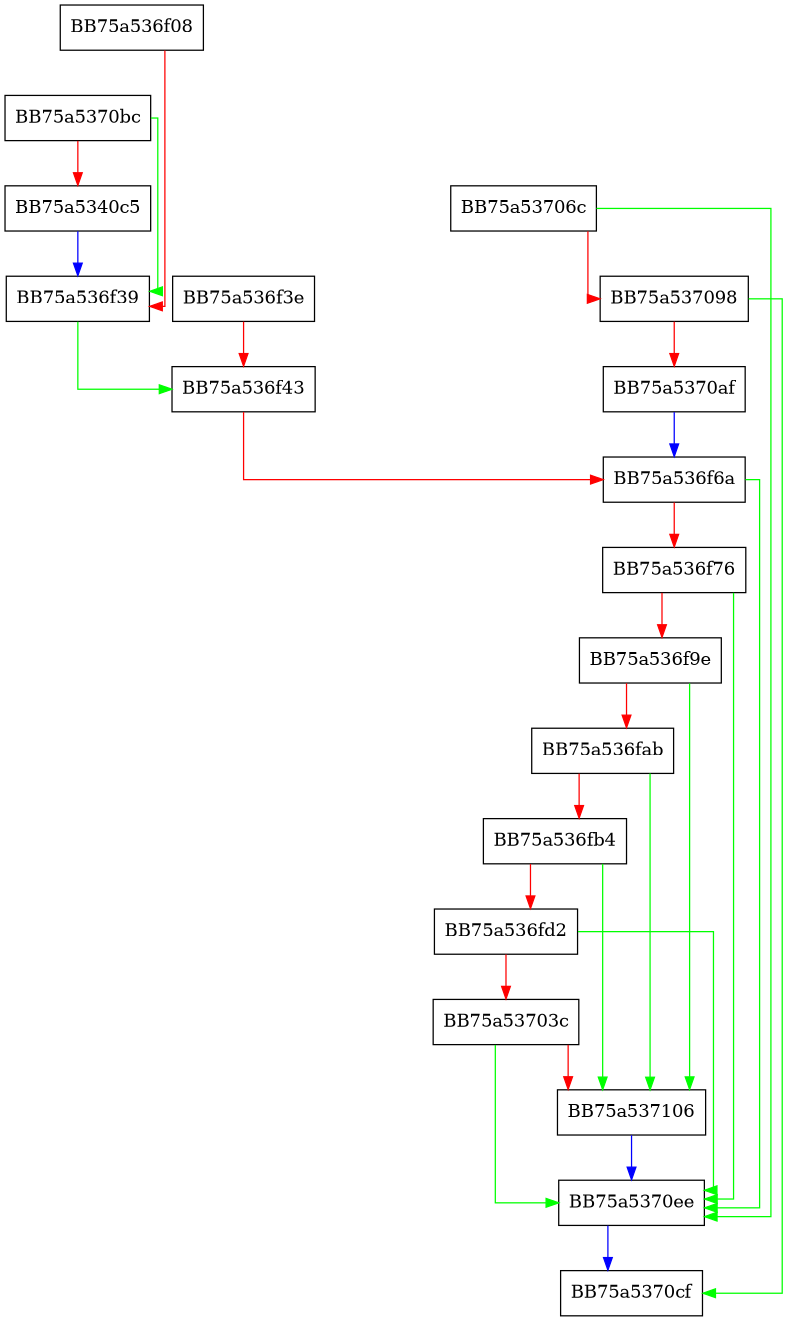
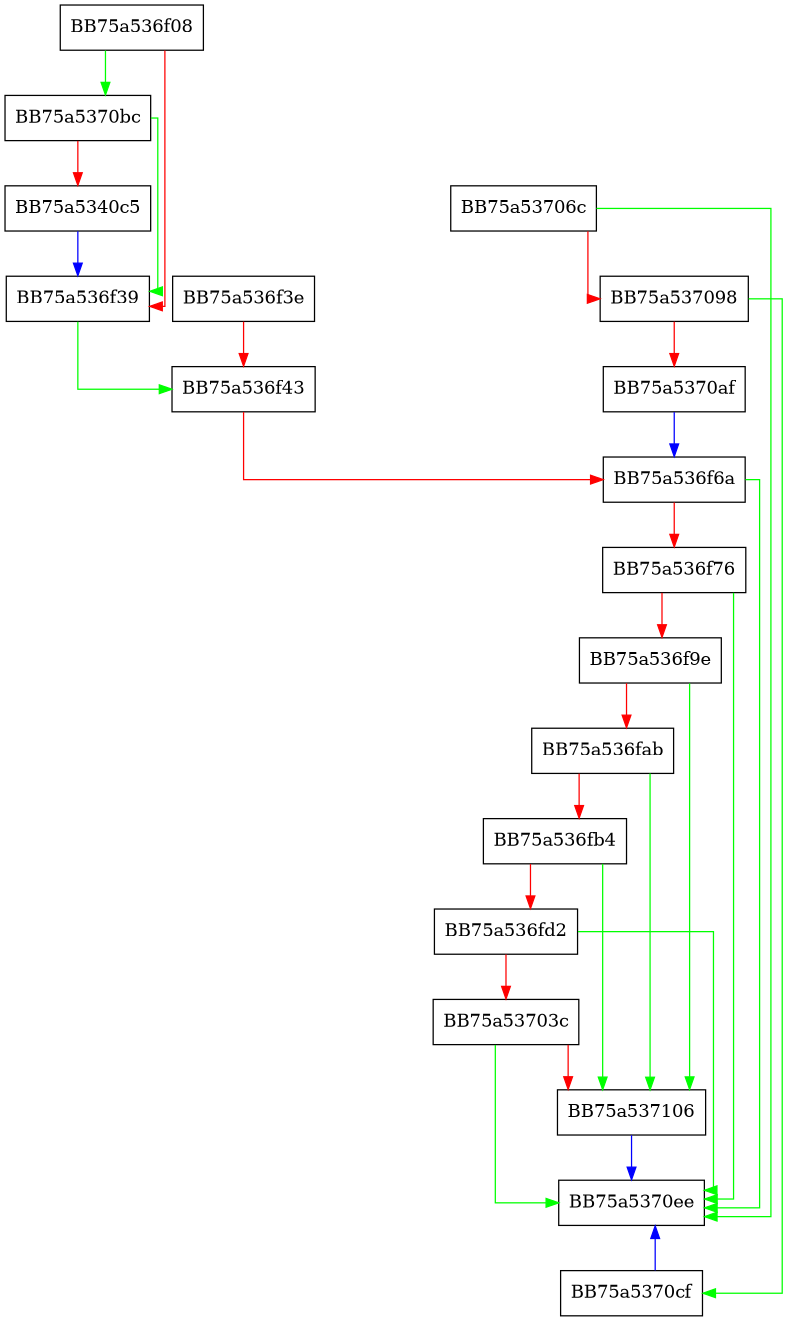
edge "BB75a536f08" -> "BB75a5370bc": added
edge "BB75a5370ee" -> "BB75a5370cf": reversed
